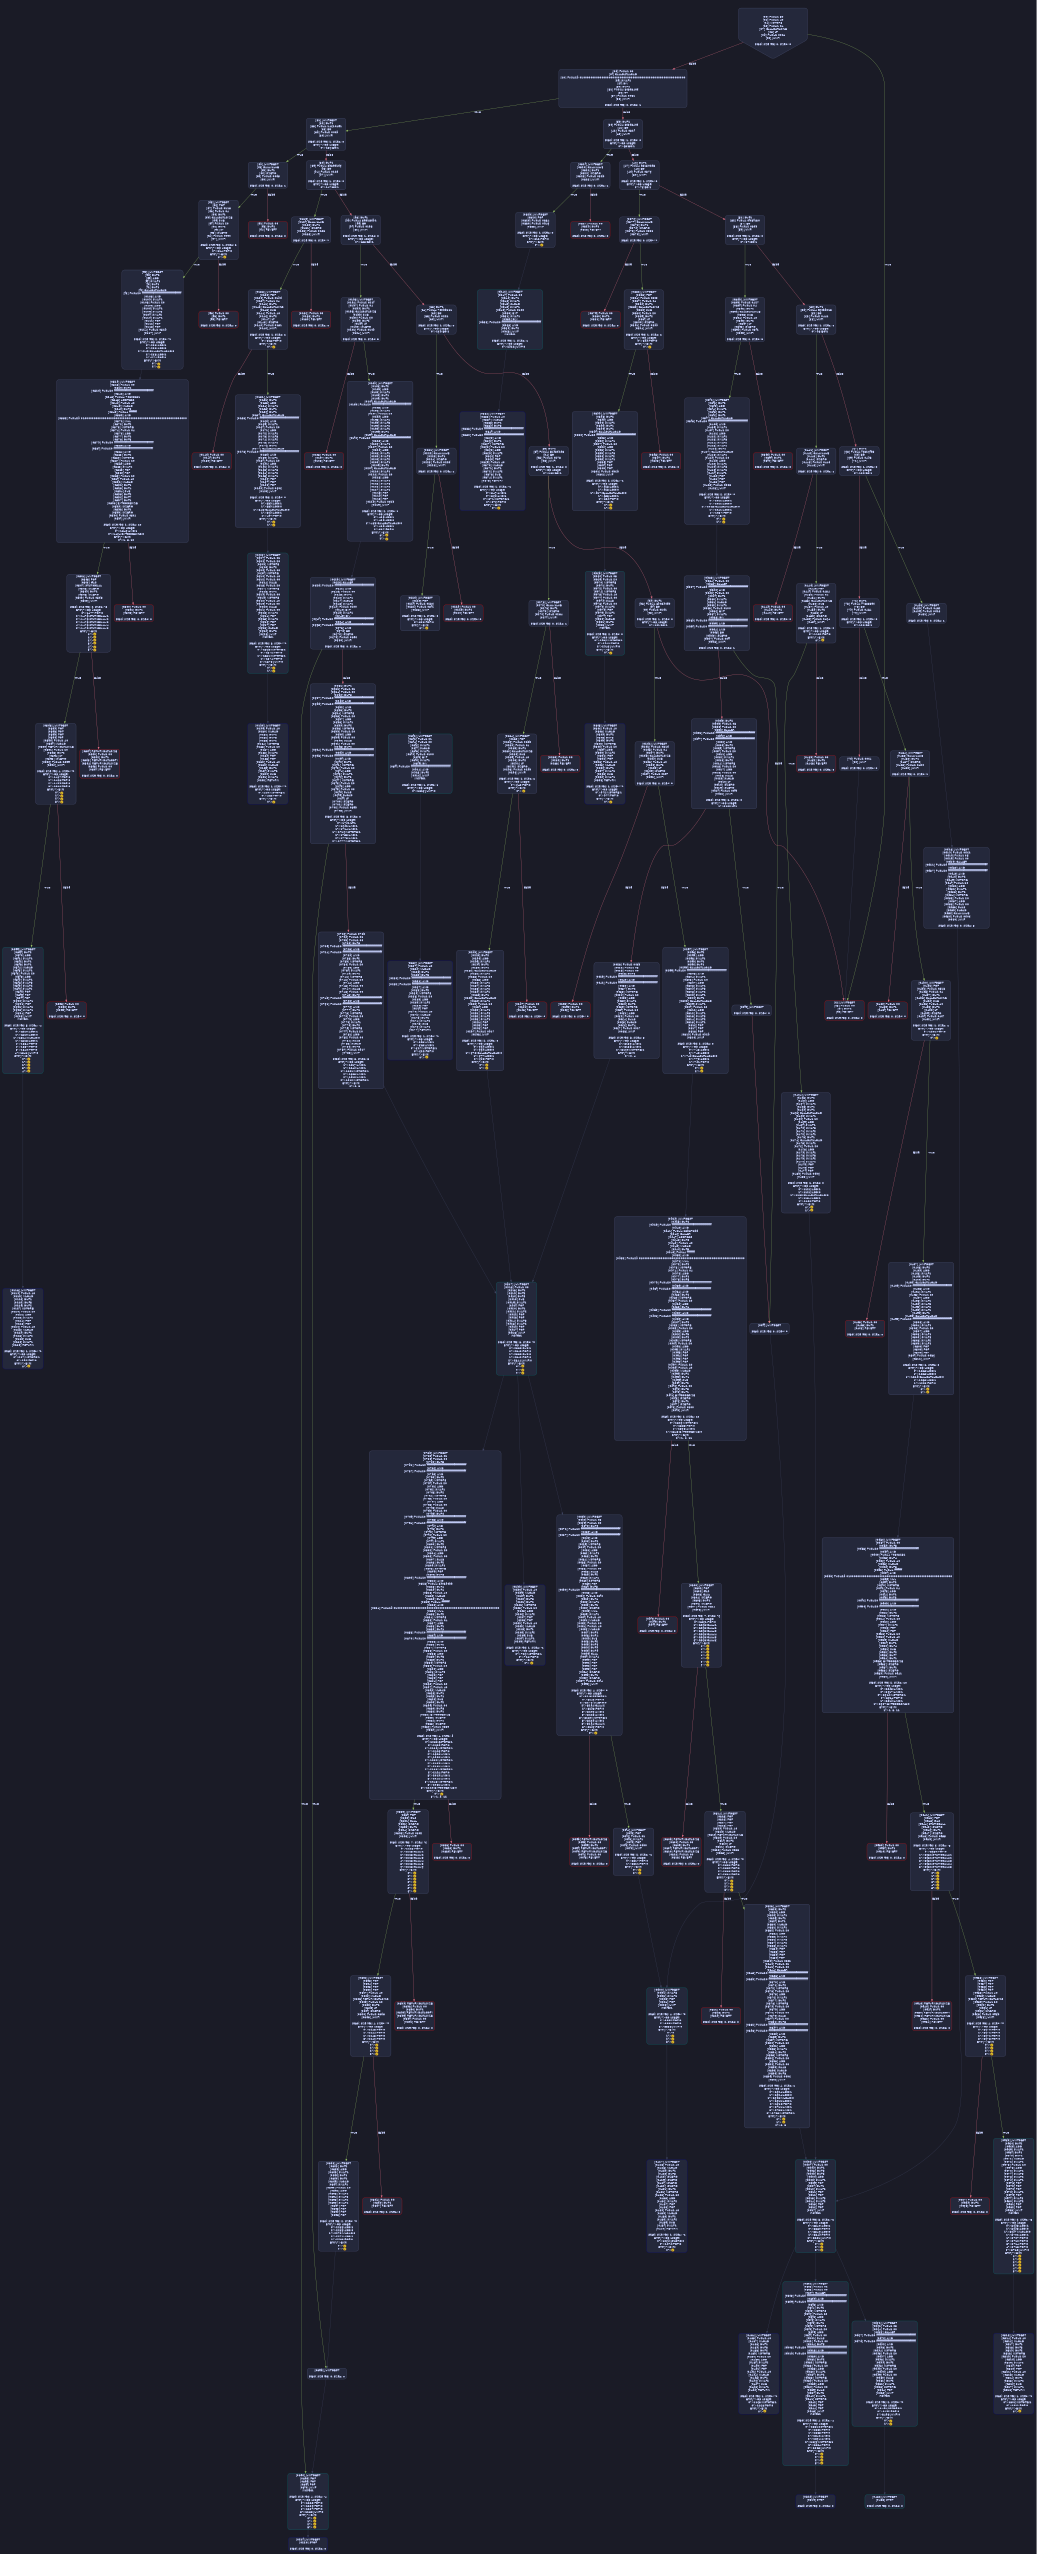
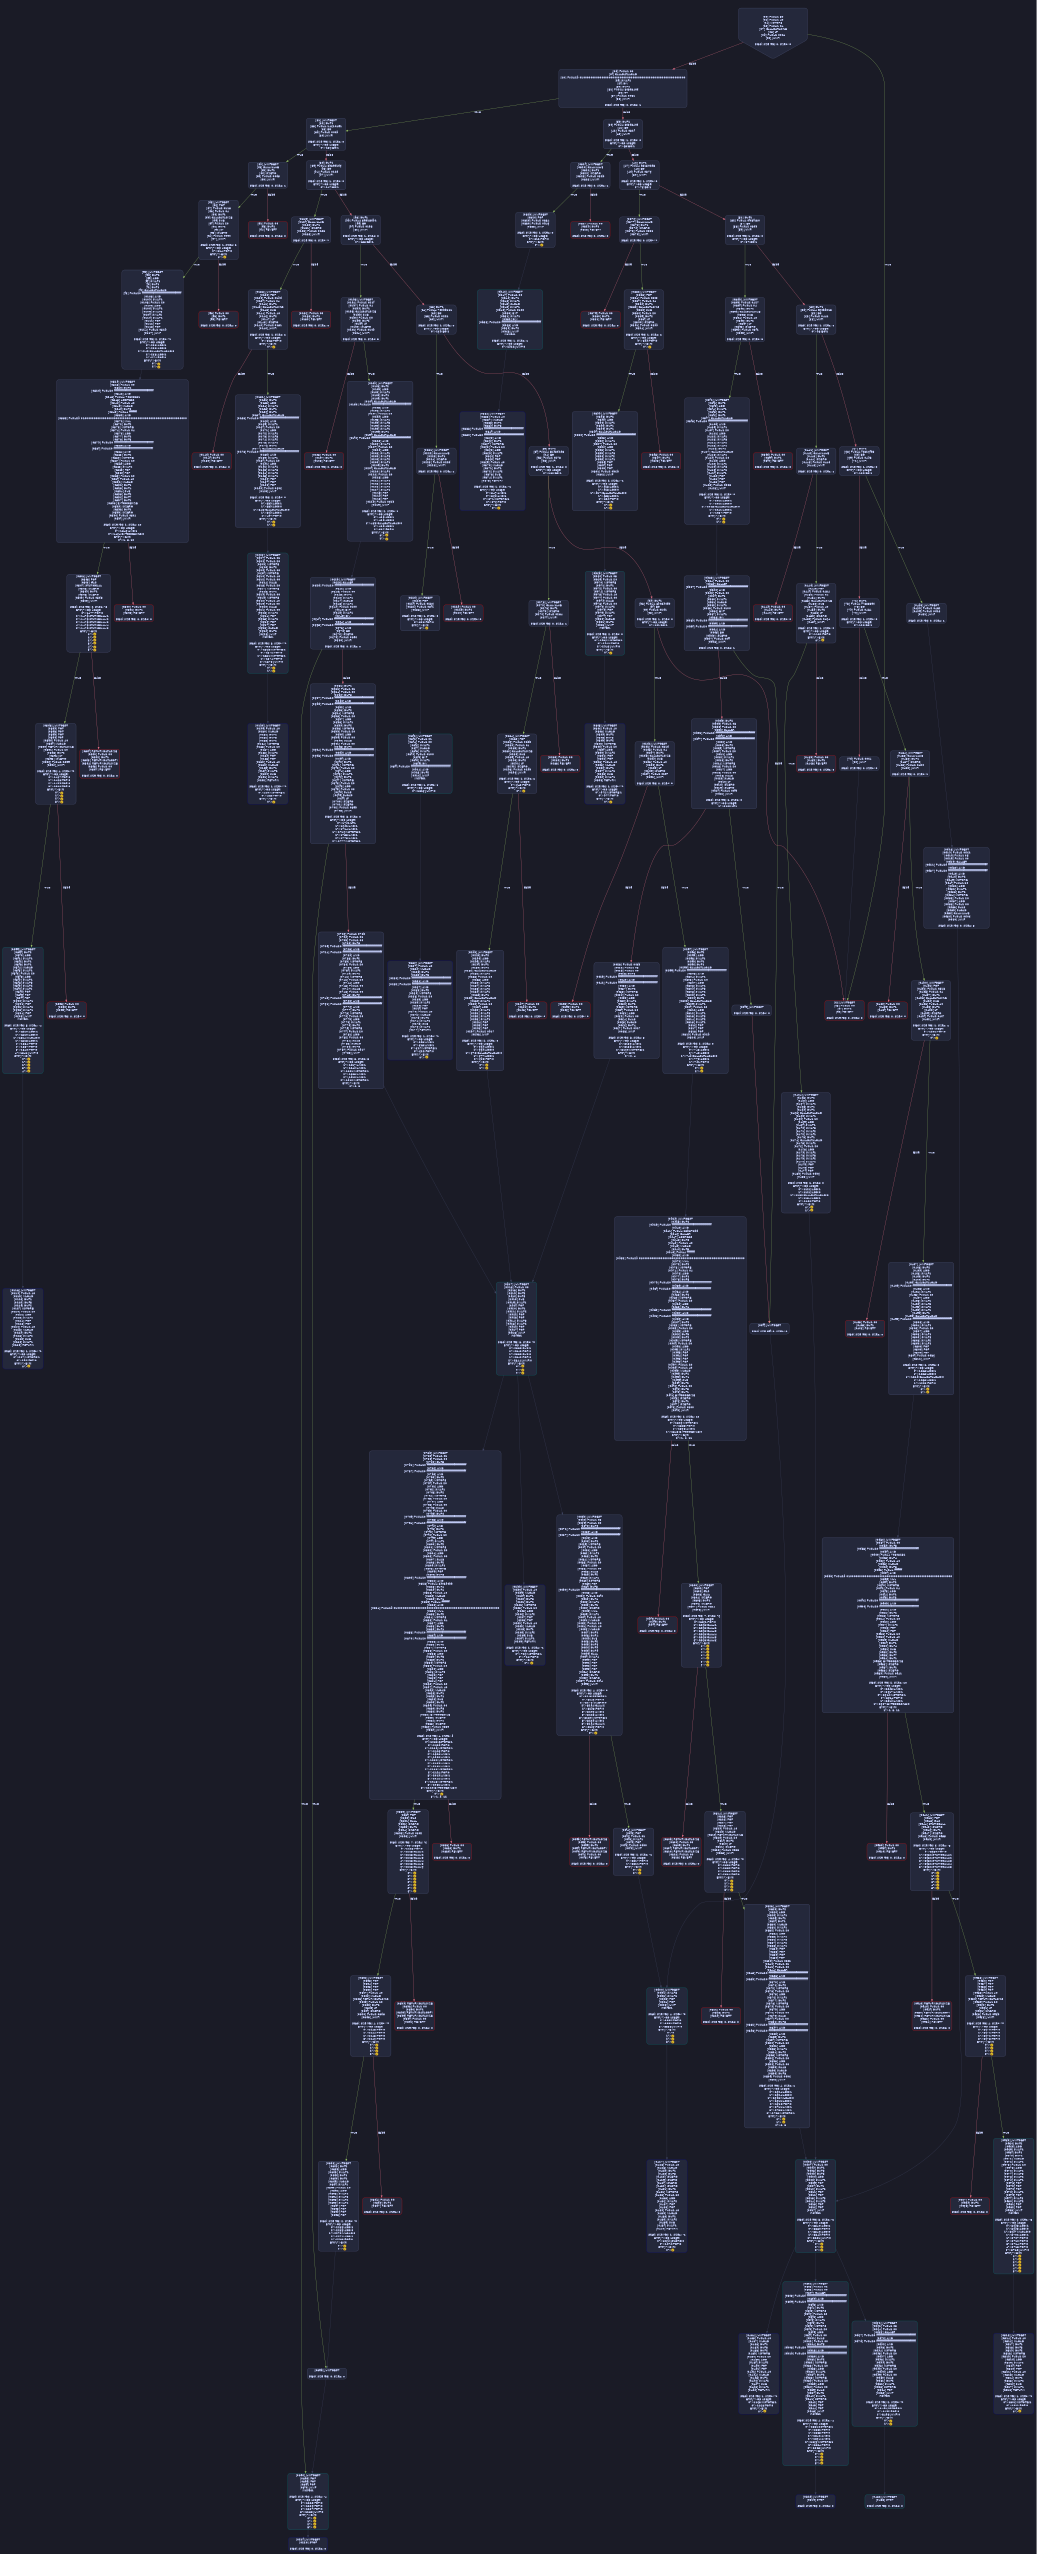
node "[0cff] JUMPDEST Stack size req: 0, sizeΔ: 0": label "[0cff] JUMPDEST Stack size req: 0, sizeΔ: 0" -> "[0cff] JUMPDEST Stack size cef: 0, sizeΔ: 0"
